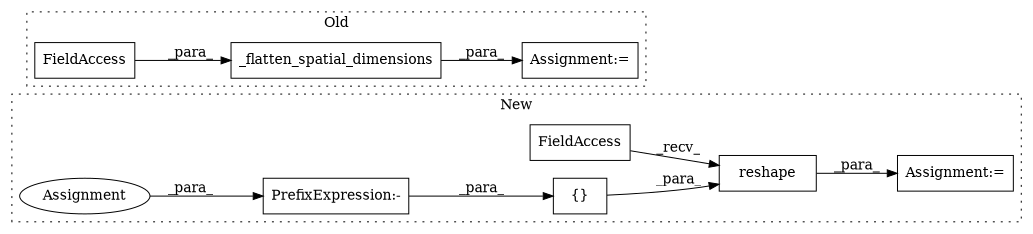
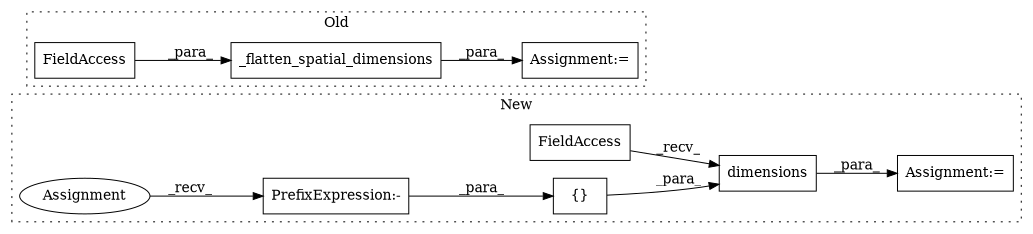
node "reshape": label "reshape" -> "dimensions"
edge "Assignment" -> "PrefixExpression:-": label "_para_" -> "_recv_"
